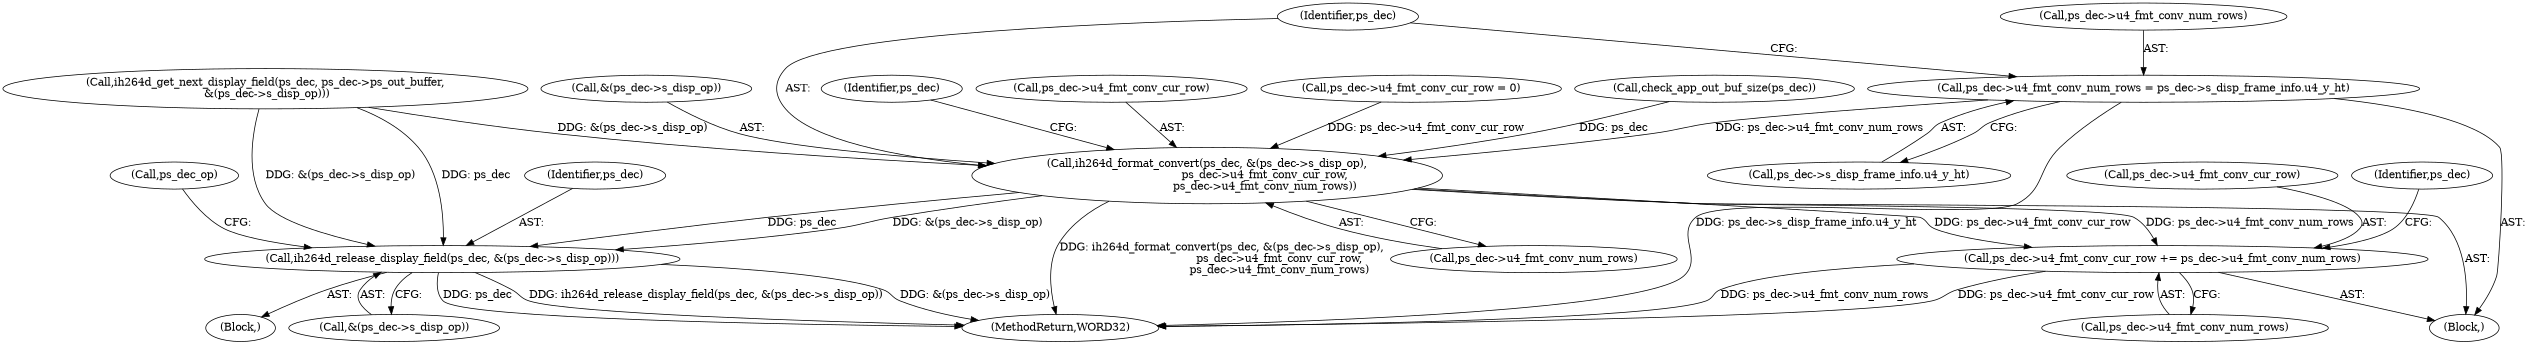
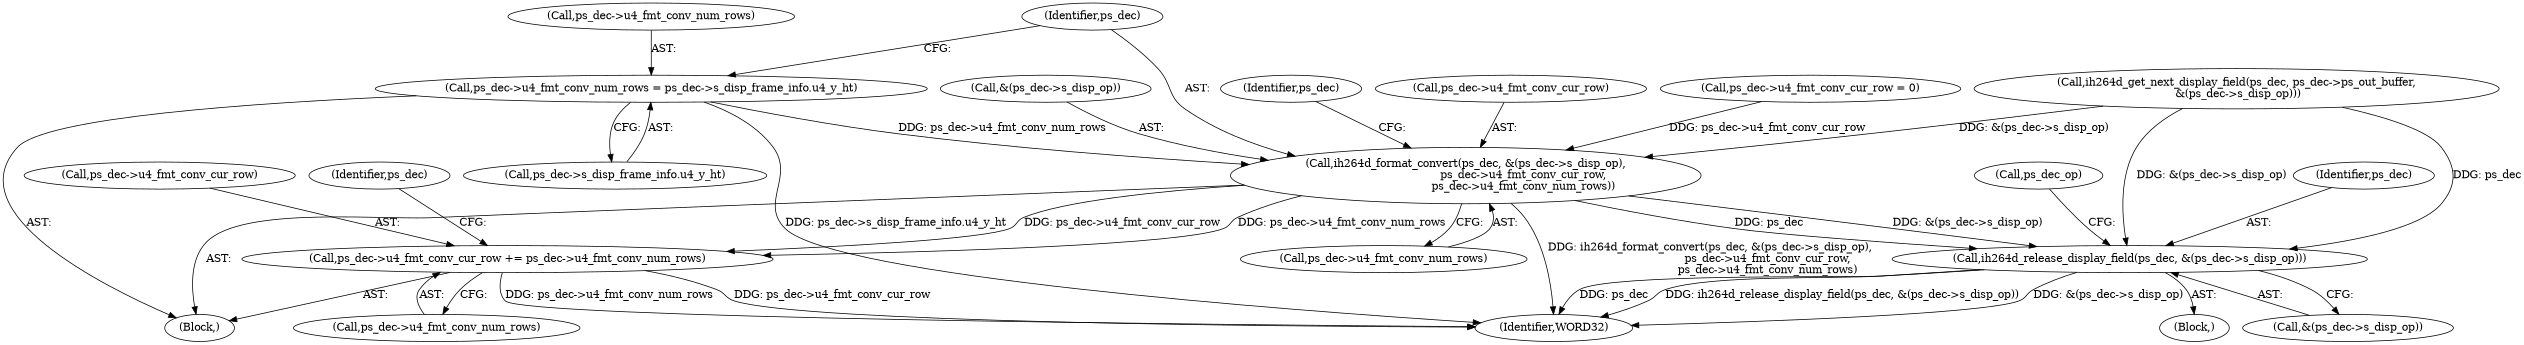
node "(Call,check_app_out_buf_size(ps_dec))": removed
node "(MethodReturn,WORD32)": label "(MethodReturn,WORD32)" -> "(Identifier,WORD32)"
